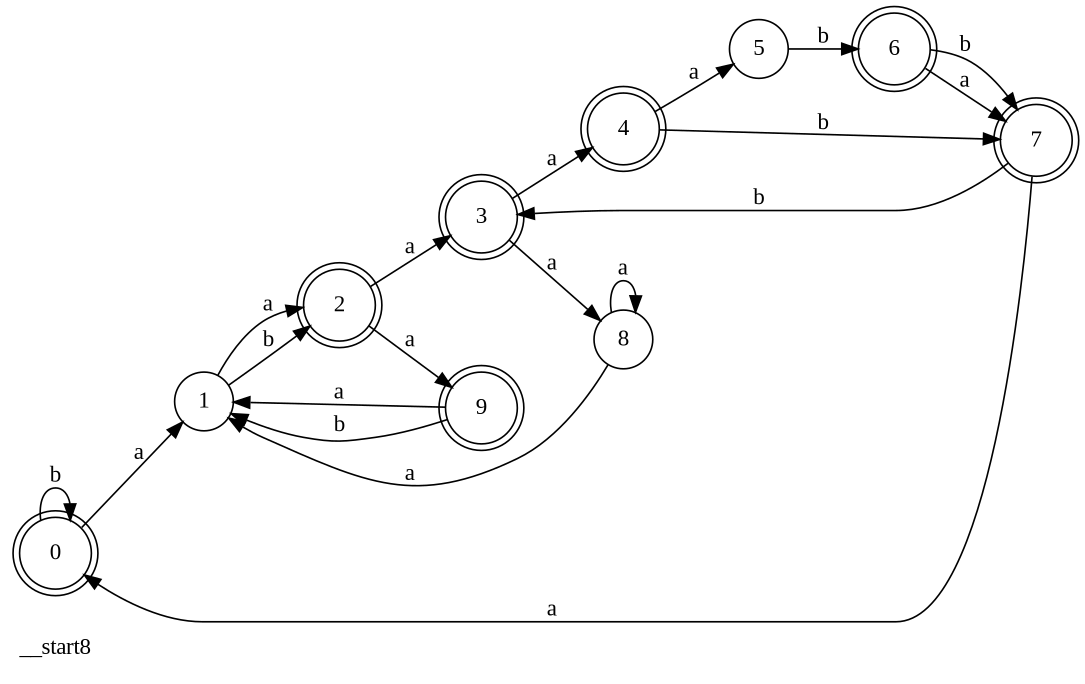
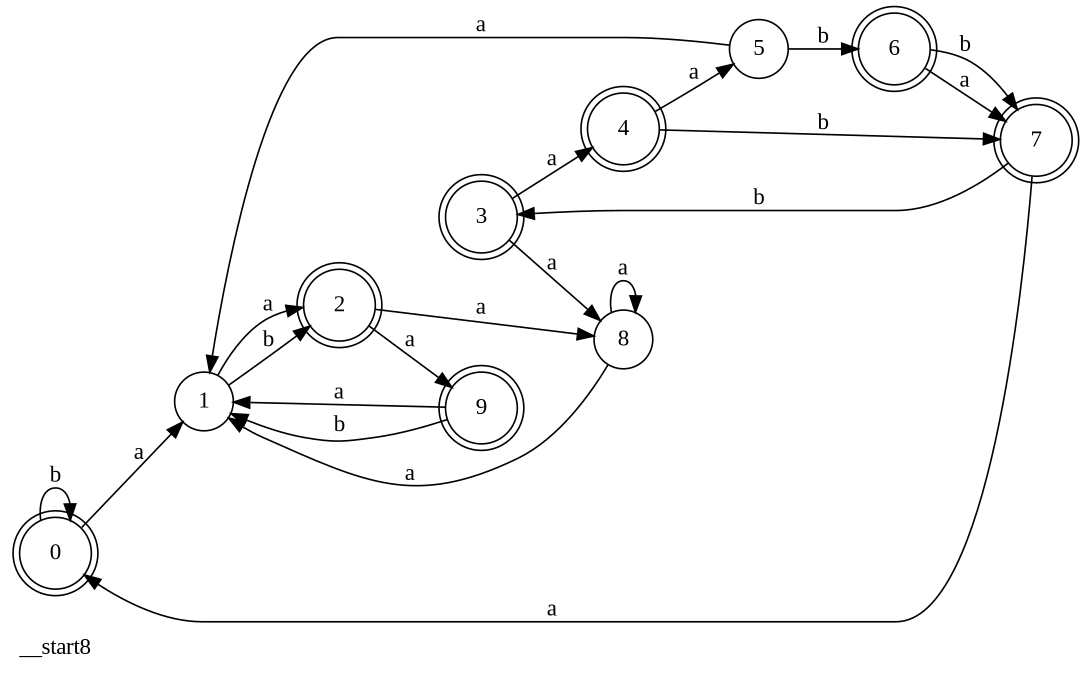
edge "5" -> "1": added, label "a"
edge "2" -> "3": now "2" -> "8"
